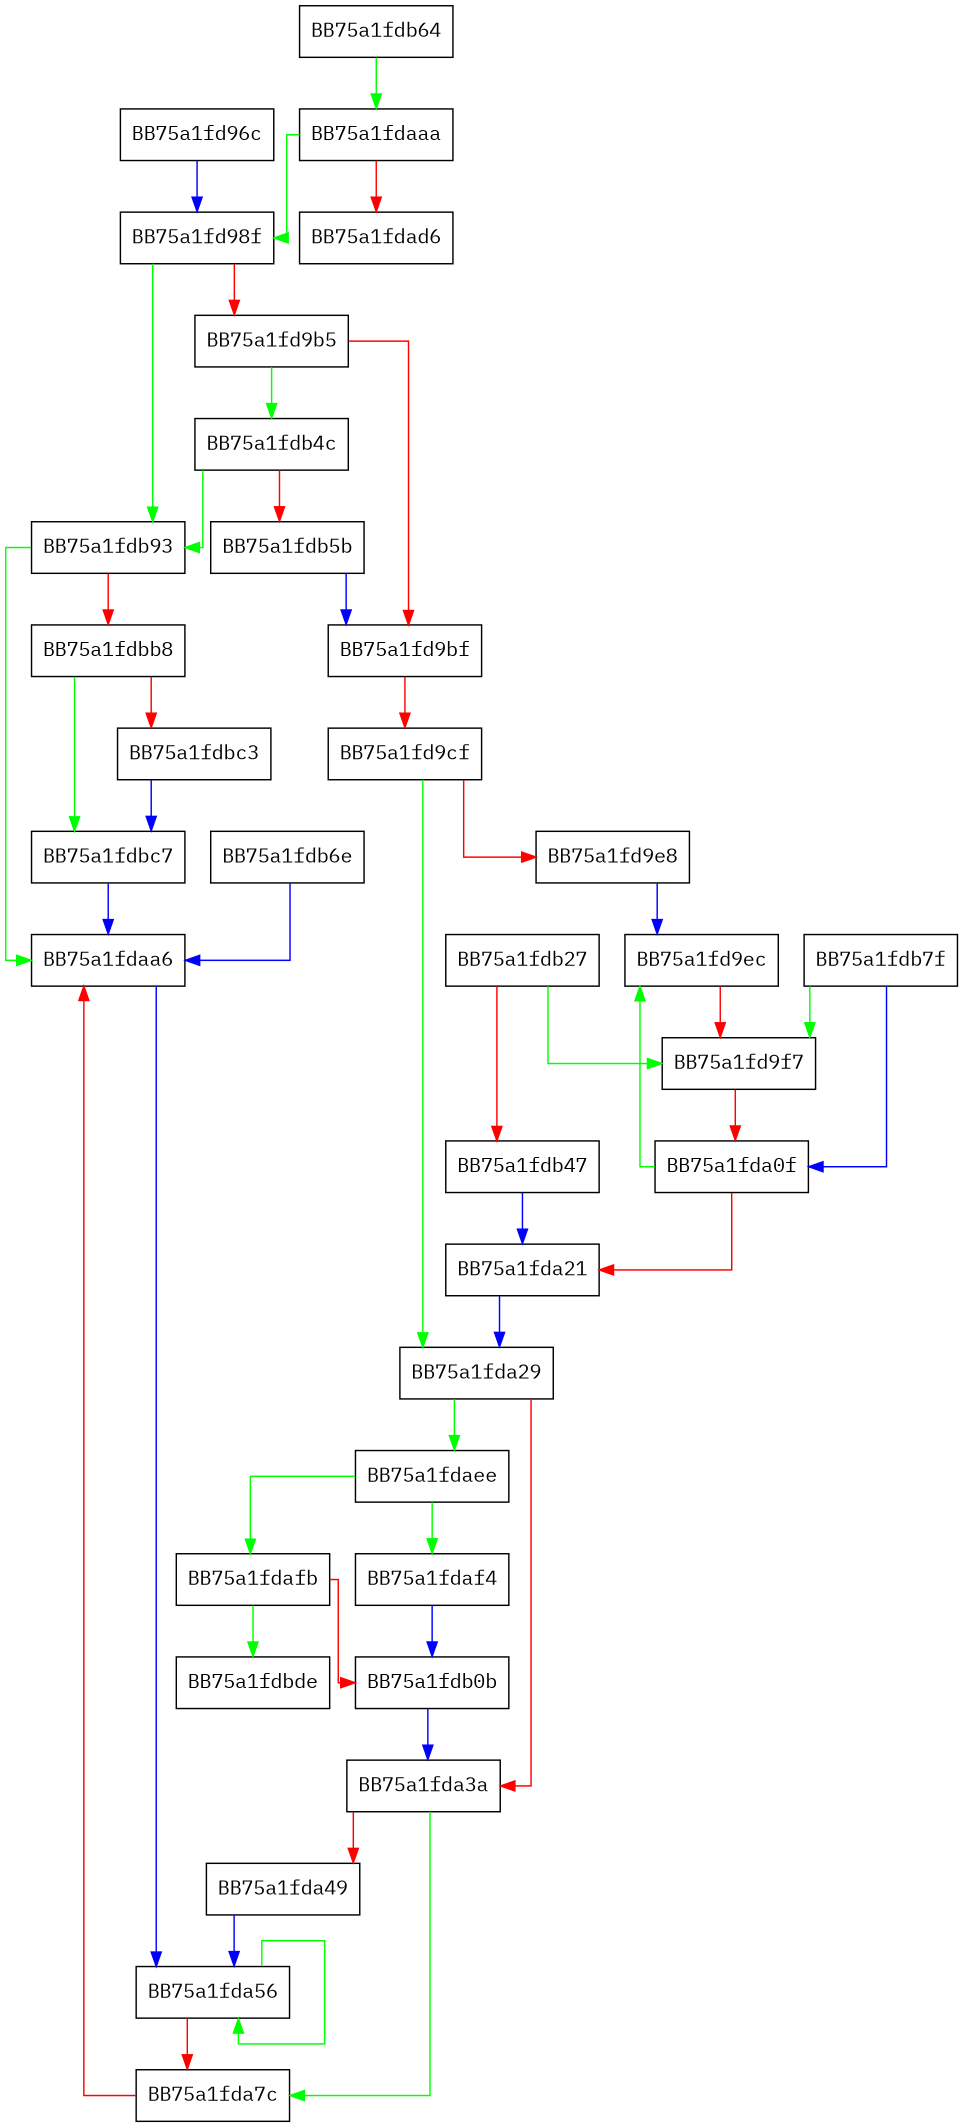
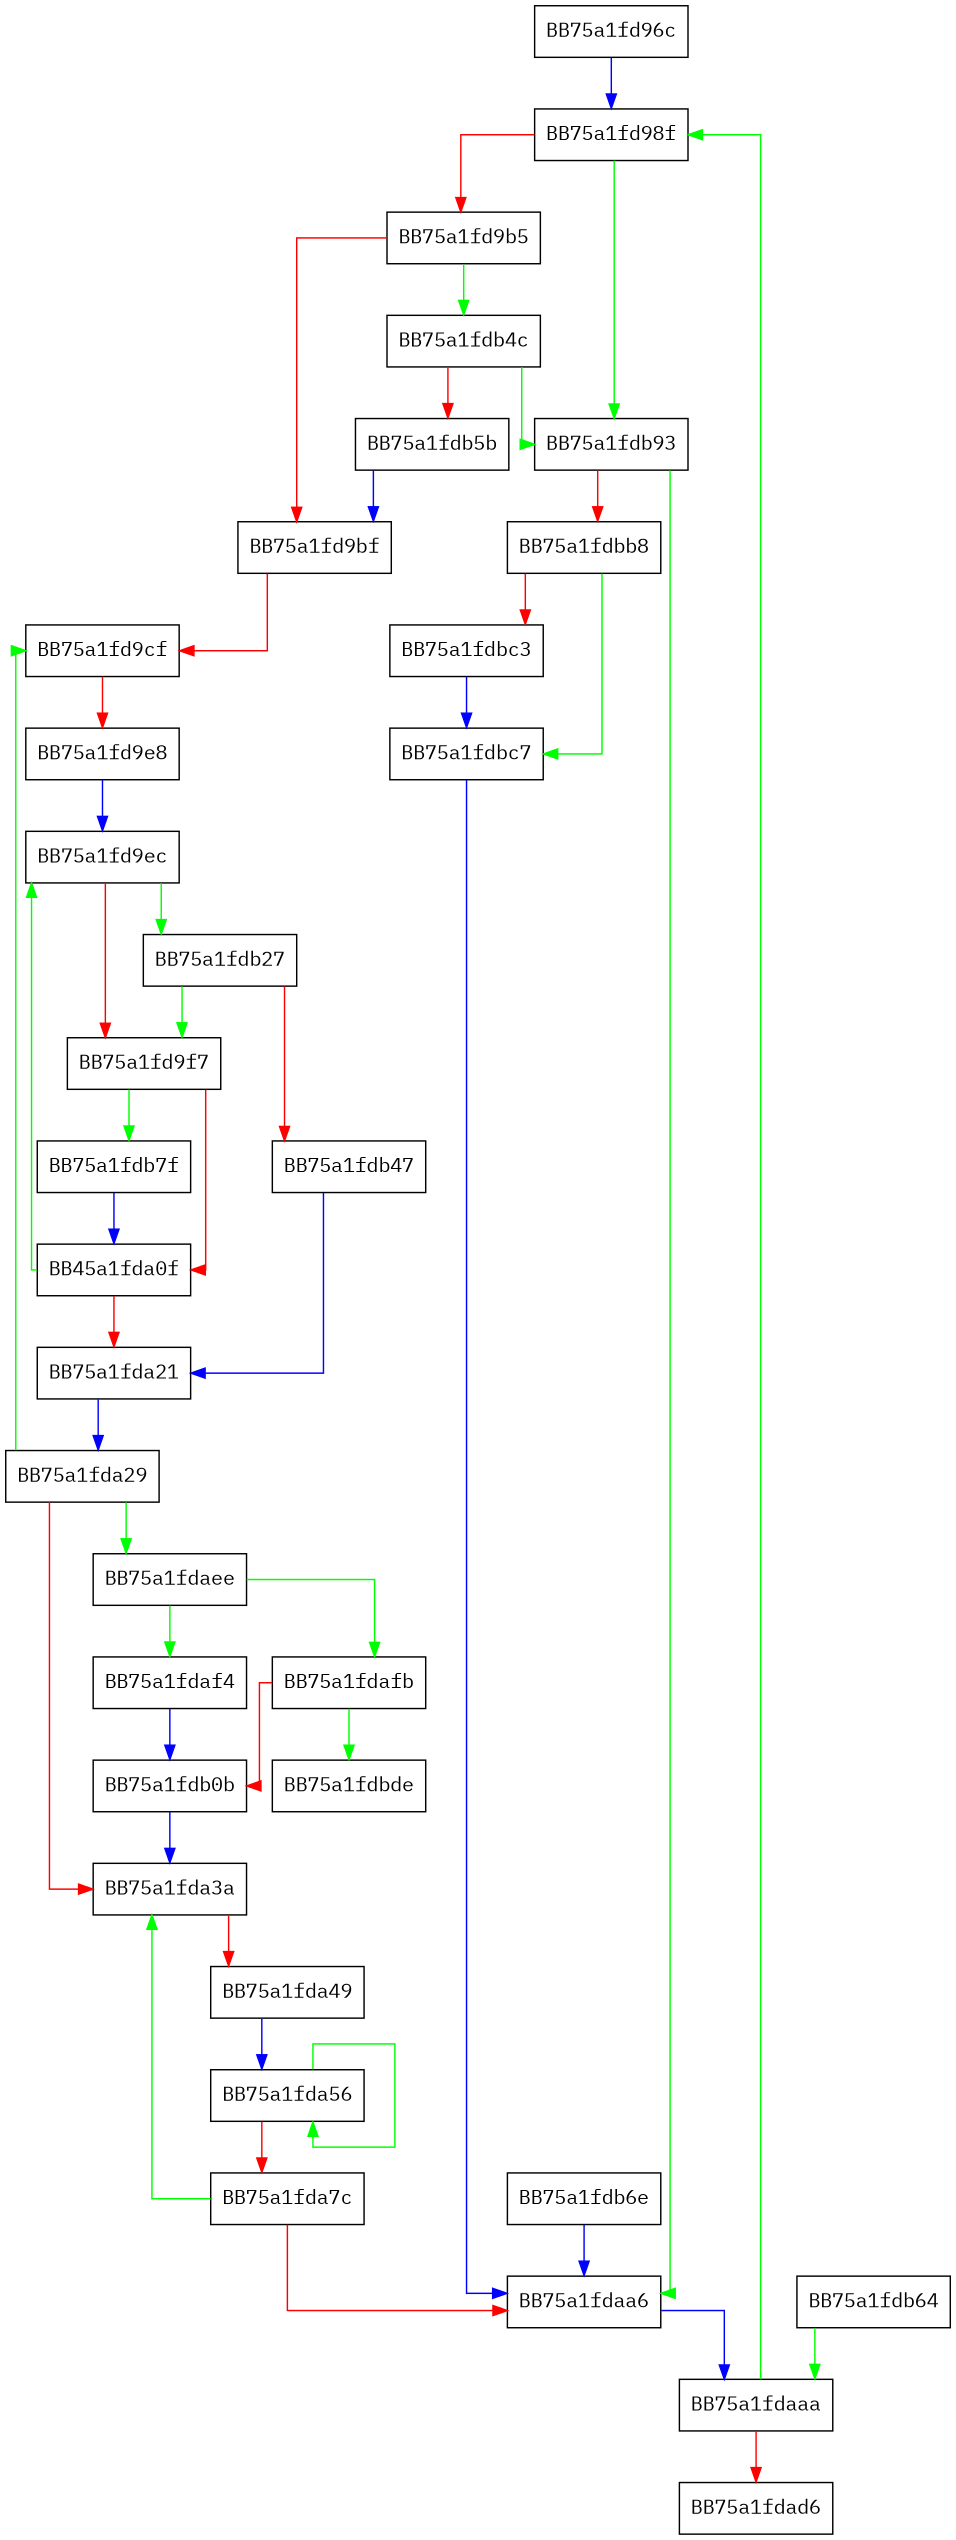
edge "BB75a1fd9ec" -> "BB75a1fdb27": added
edge "BB75a1fdb7f" -> "BB75a1fd9f7": reversed
edge "BB75a1fd9cf" -> "BB75a1fda29": reversed
node "BB75a1fda0f": label "BB75a1fda0f" -> "BB45a1fda0f"
edge "BB75a1fdaa6" -> "BB75a1fda56": now "BB75a1fdaa6" -> "BB75a1fdaaa"
edge "BB75a1fda3a" -> "BB75a1fda7c": reversed
